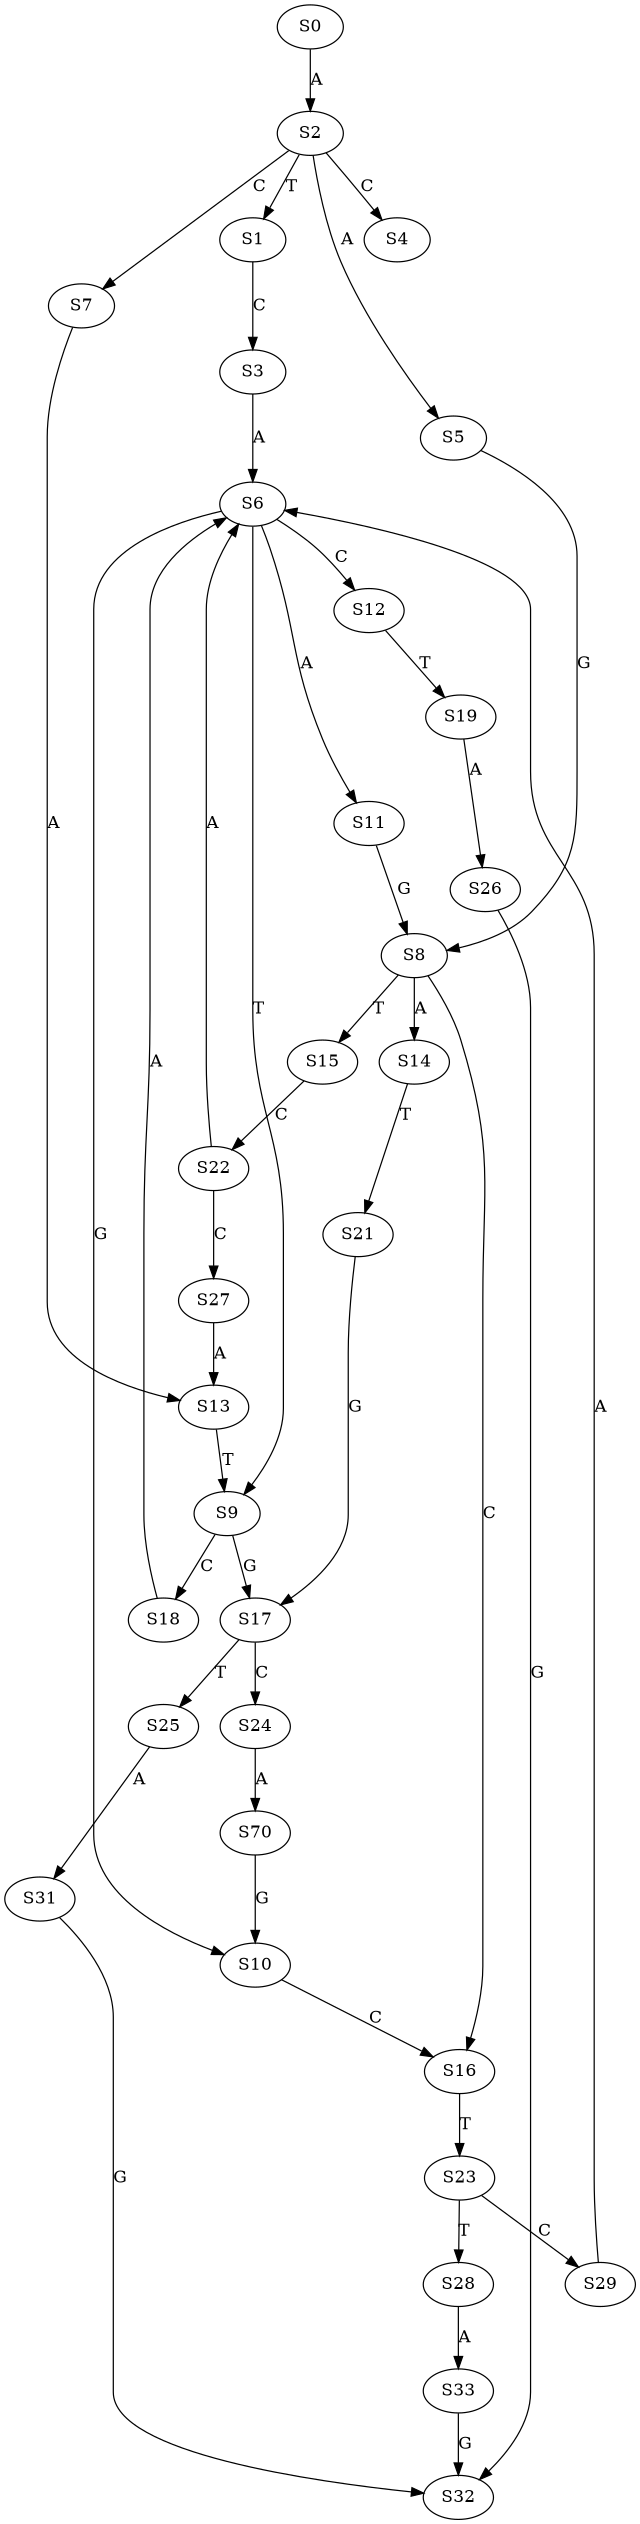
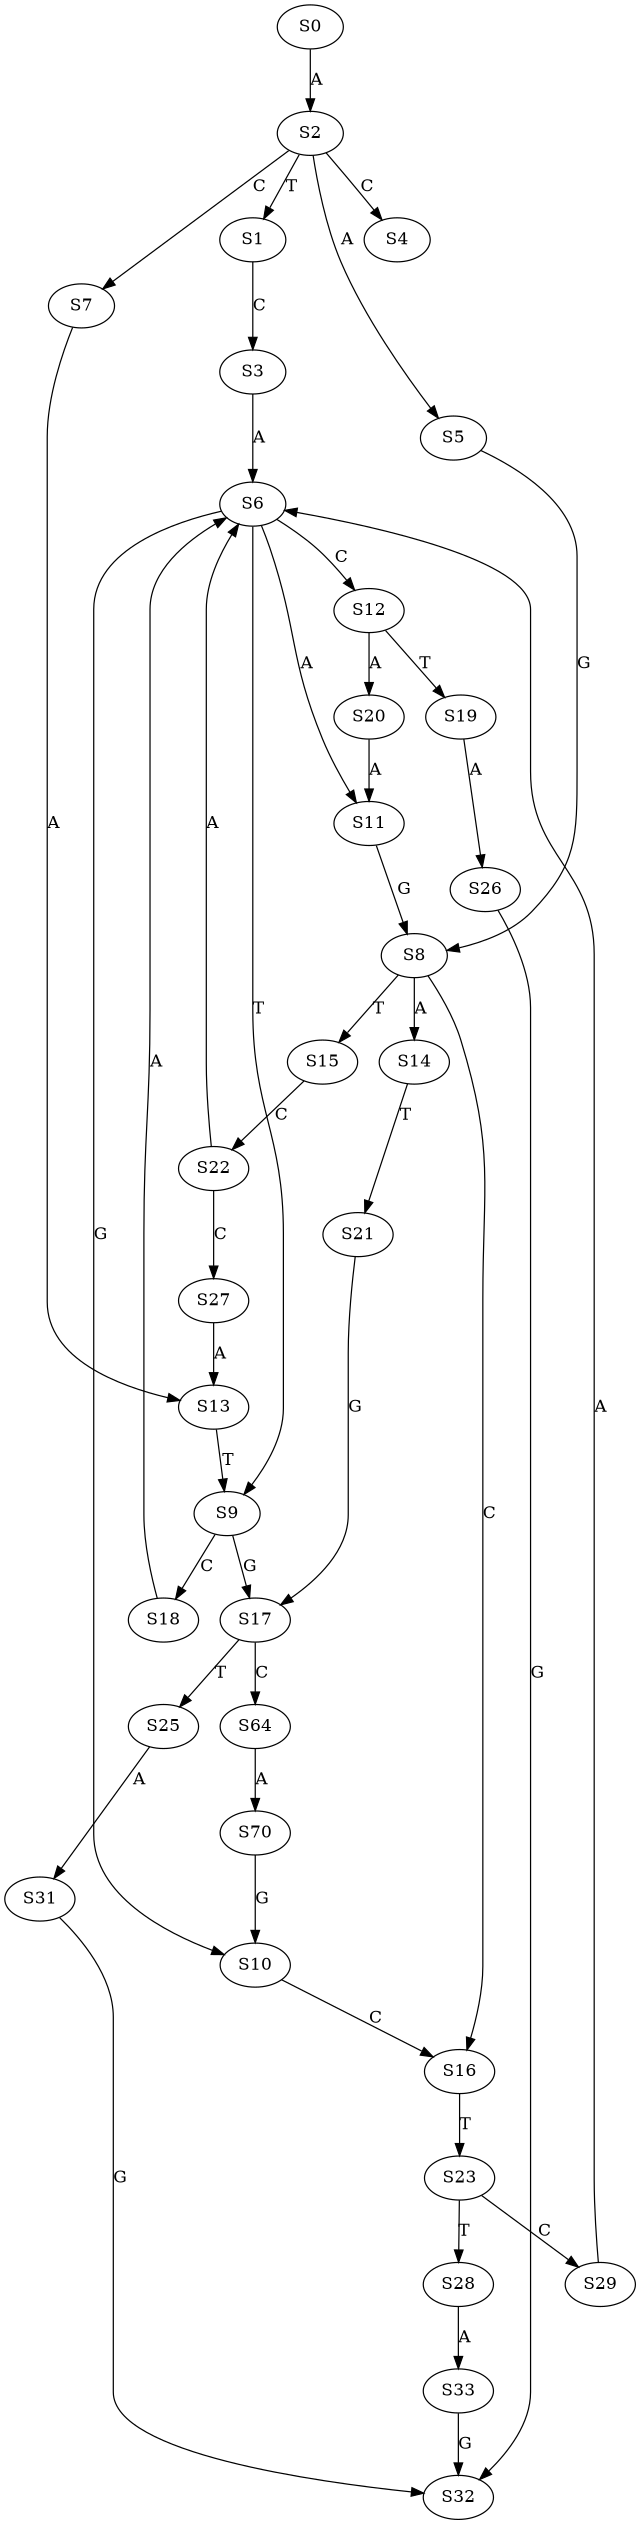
node "S20": added
node "S24": label "S24" -> "S64"
